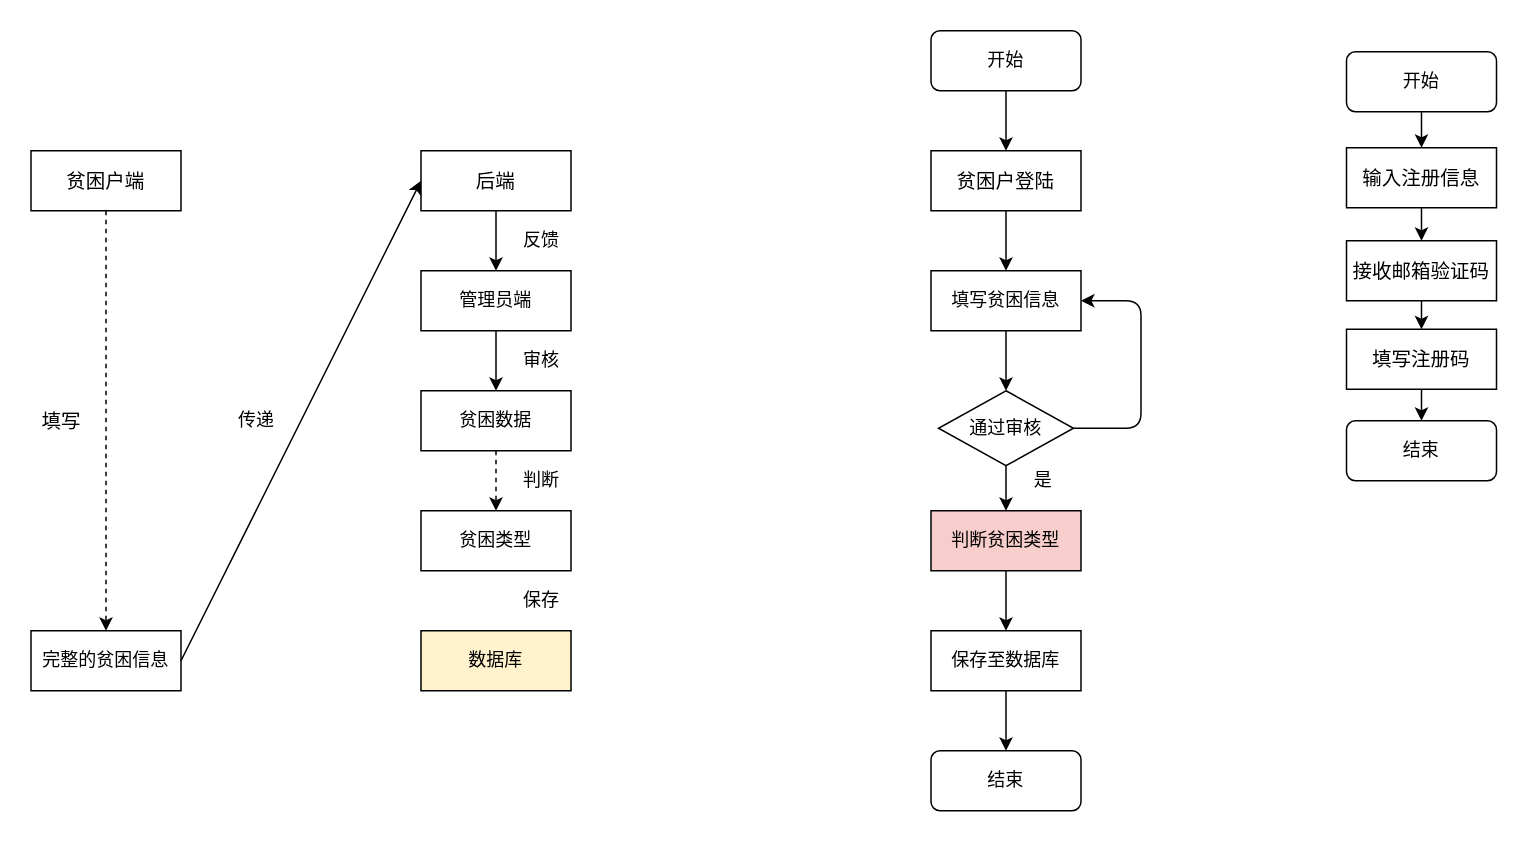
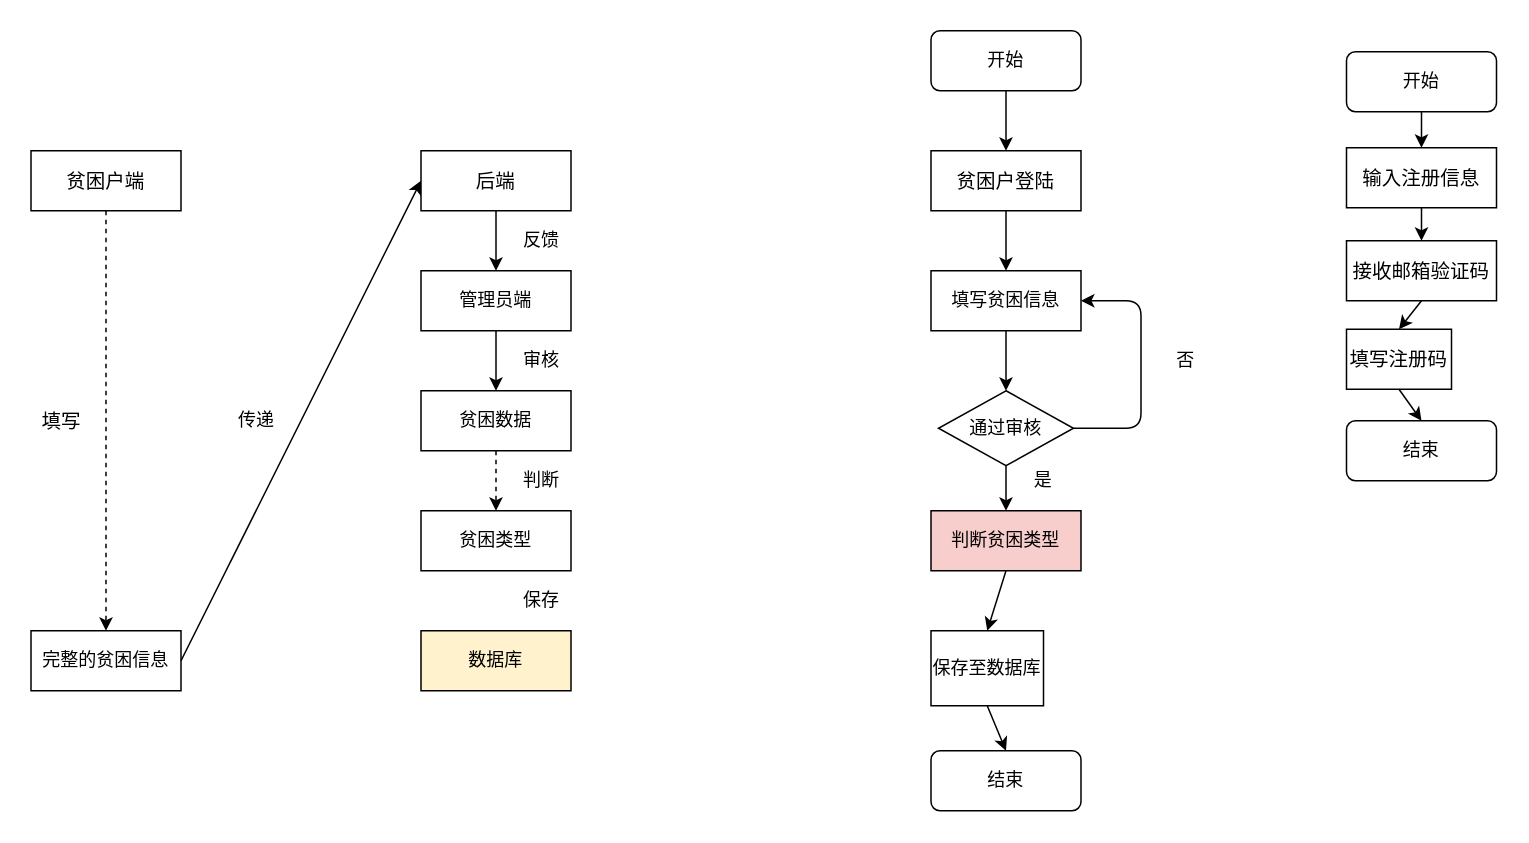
node "填写注册码": size 150x60 -> 105x60
node "否": added
node "保存至数据库": size 150x60 -> 113x75
